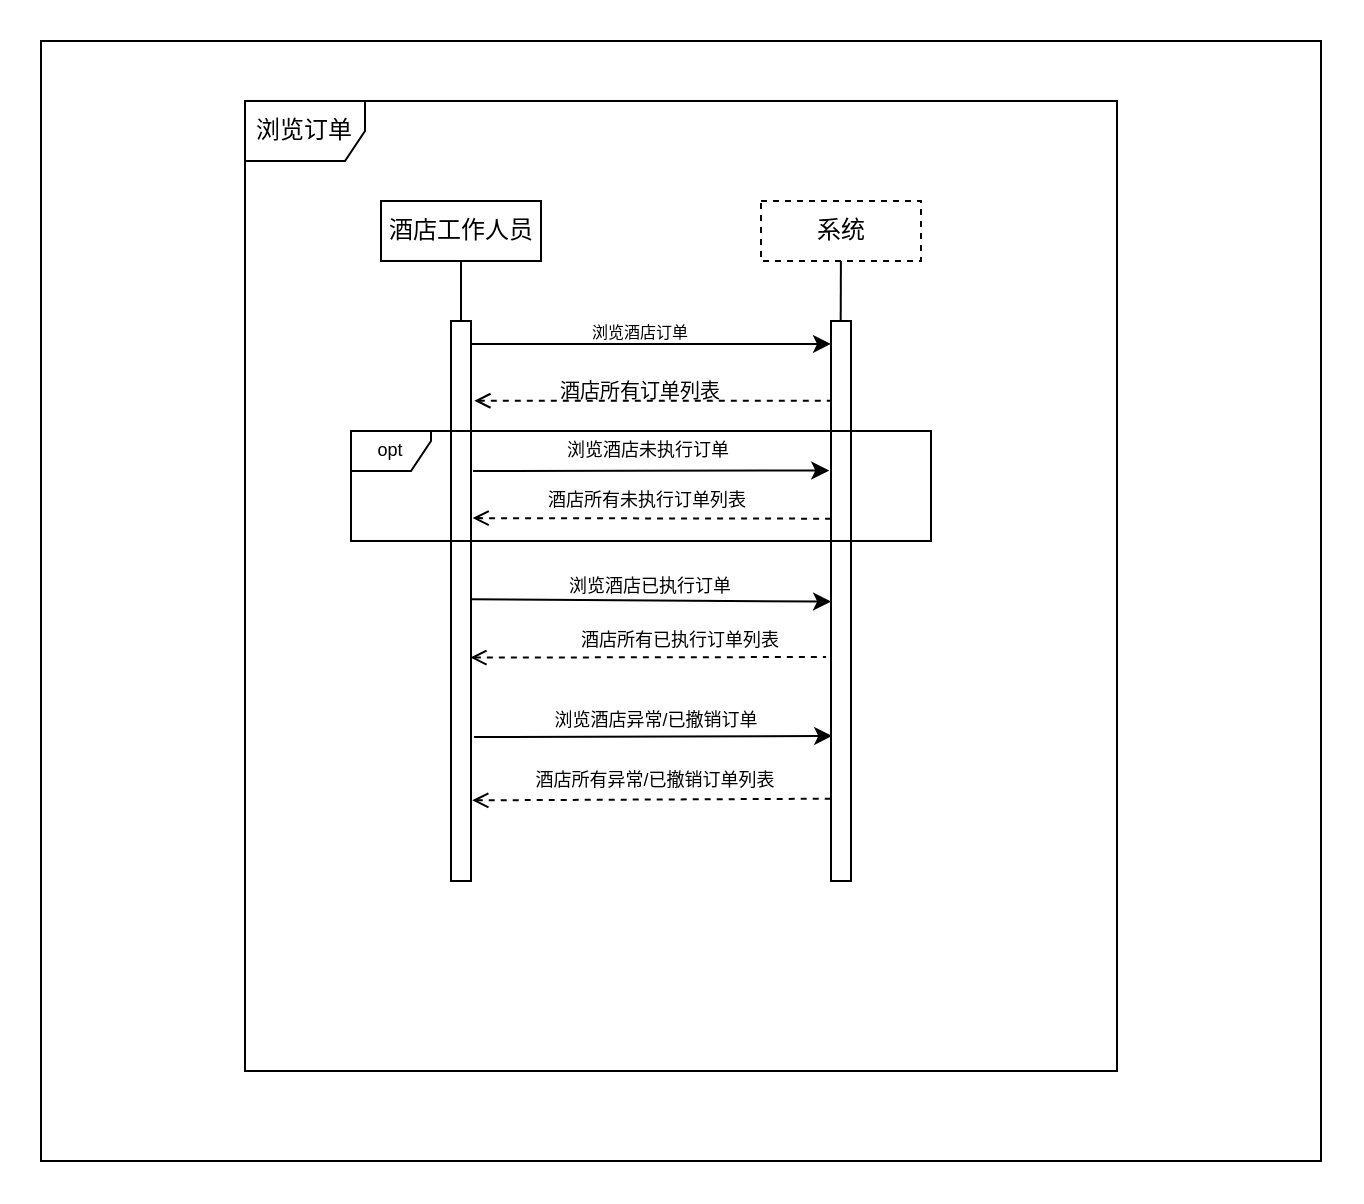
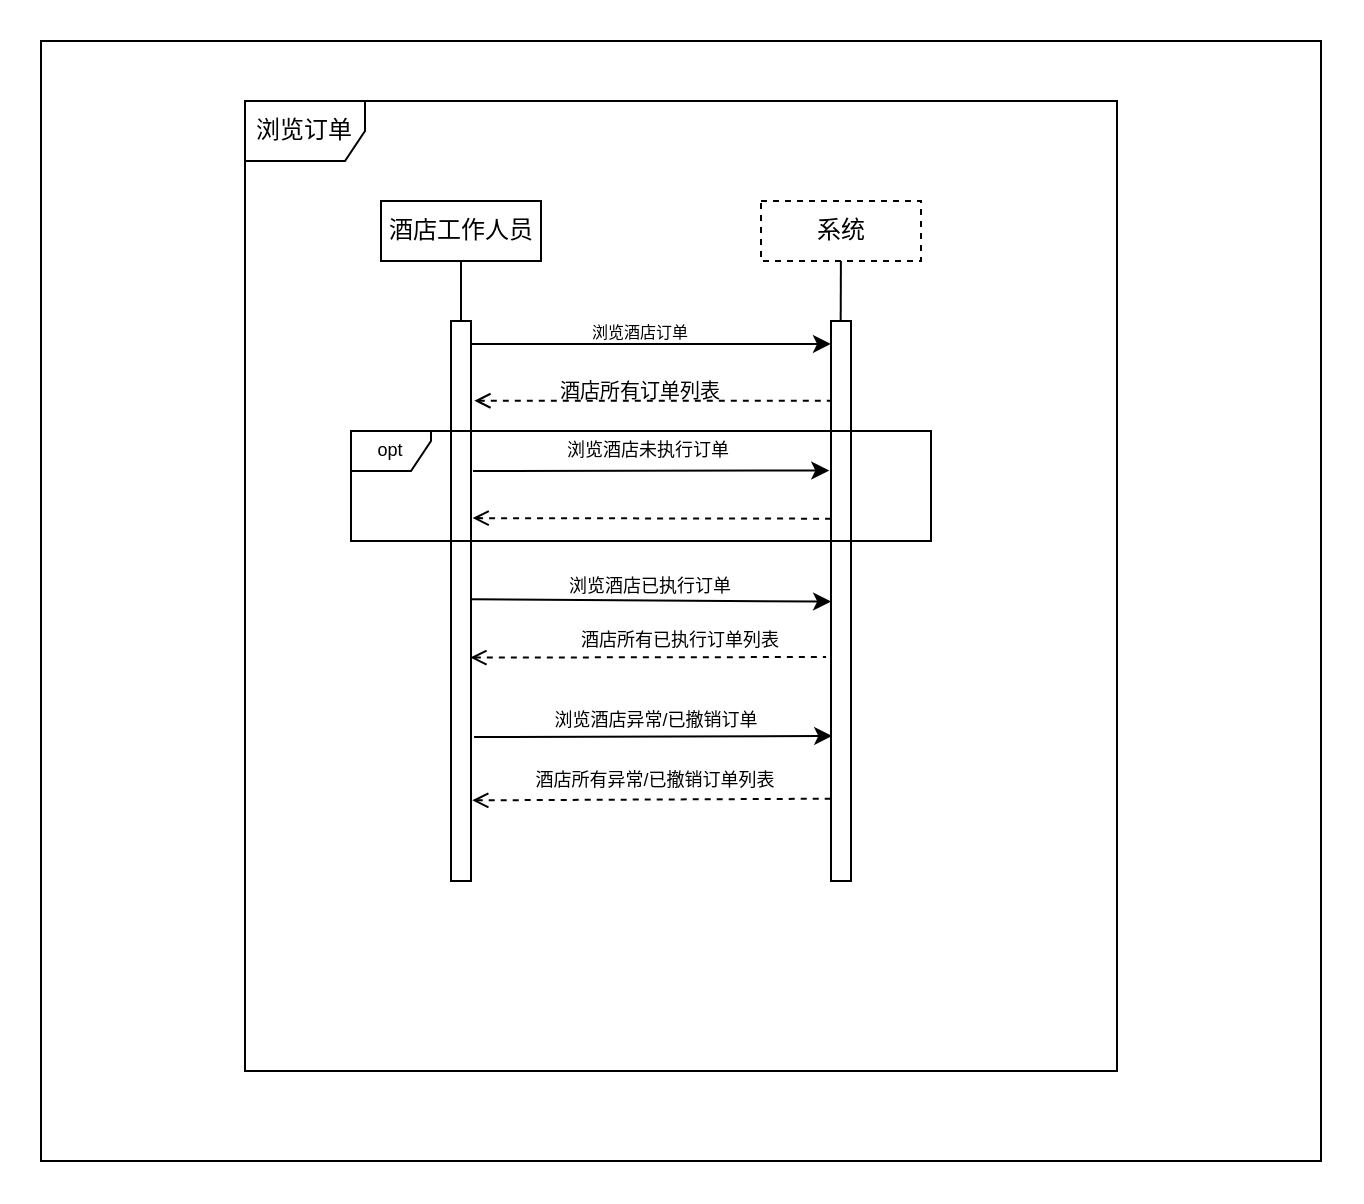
node "酒店所有未执行订单列表": removed
